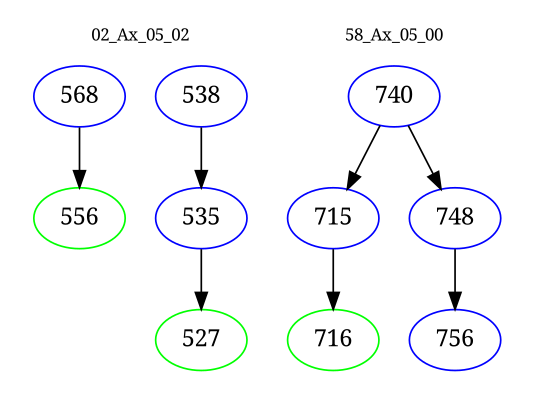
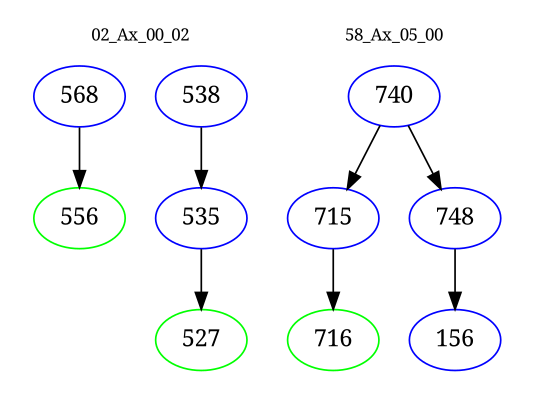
cluster "02_Ax_05_02": label "02_Ax_05_02" -> "02_Ax_00_02"
node "756": label "756" -> "156"
